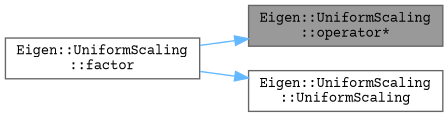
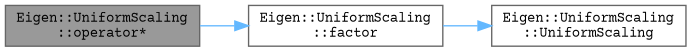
edge "Eigen::UniformScaling ::factor" -> "Eigen::UniformScaling ::operator*": reversed
